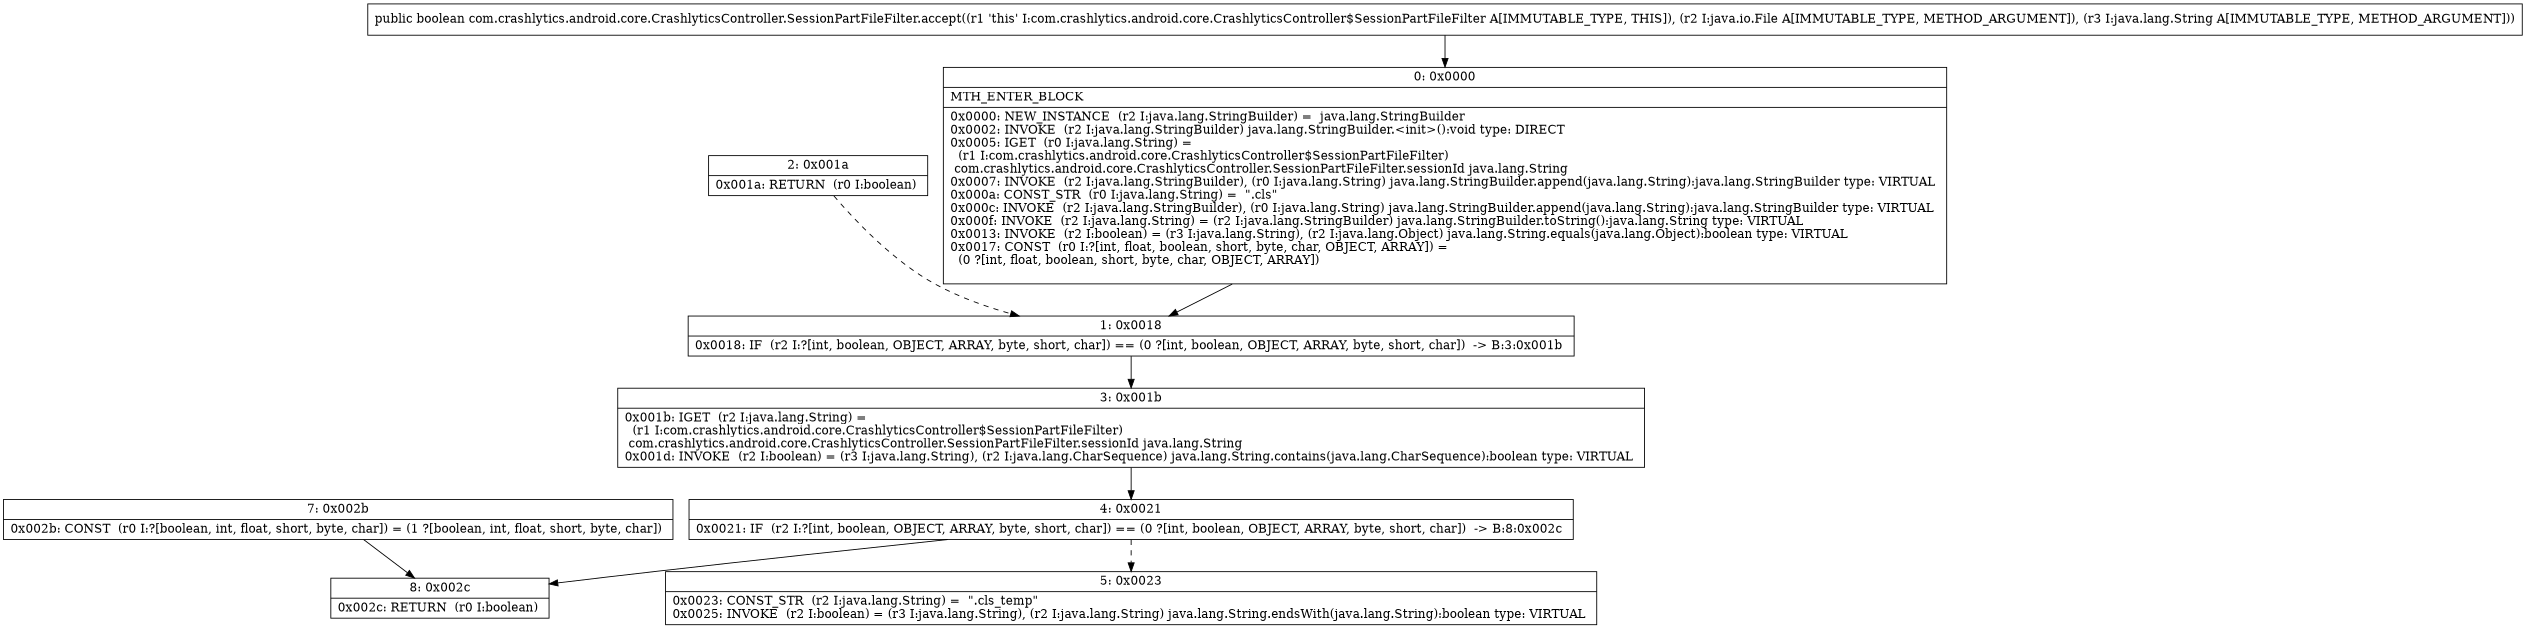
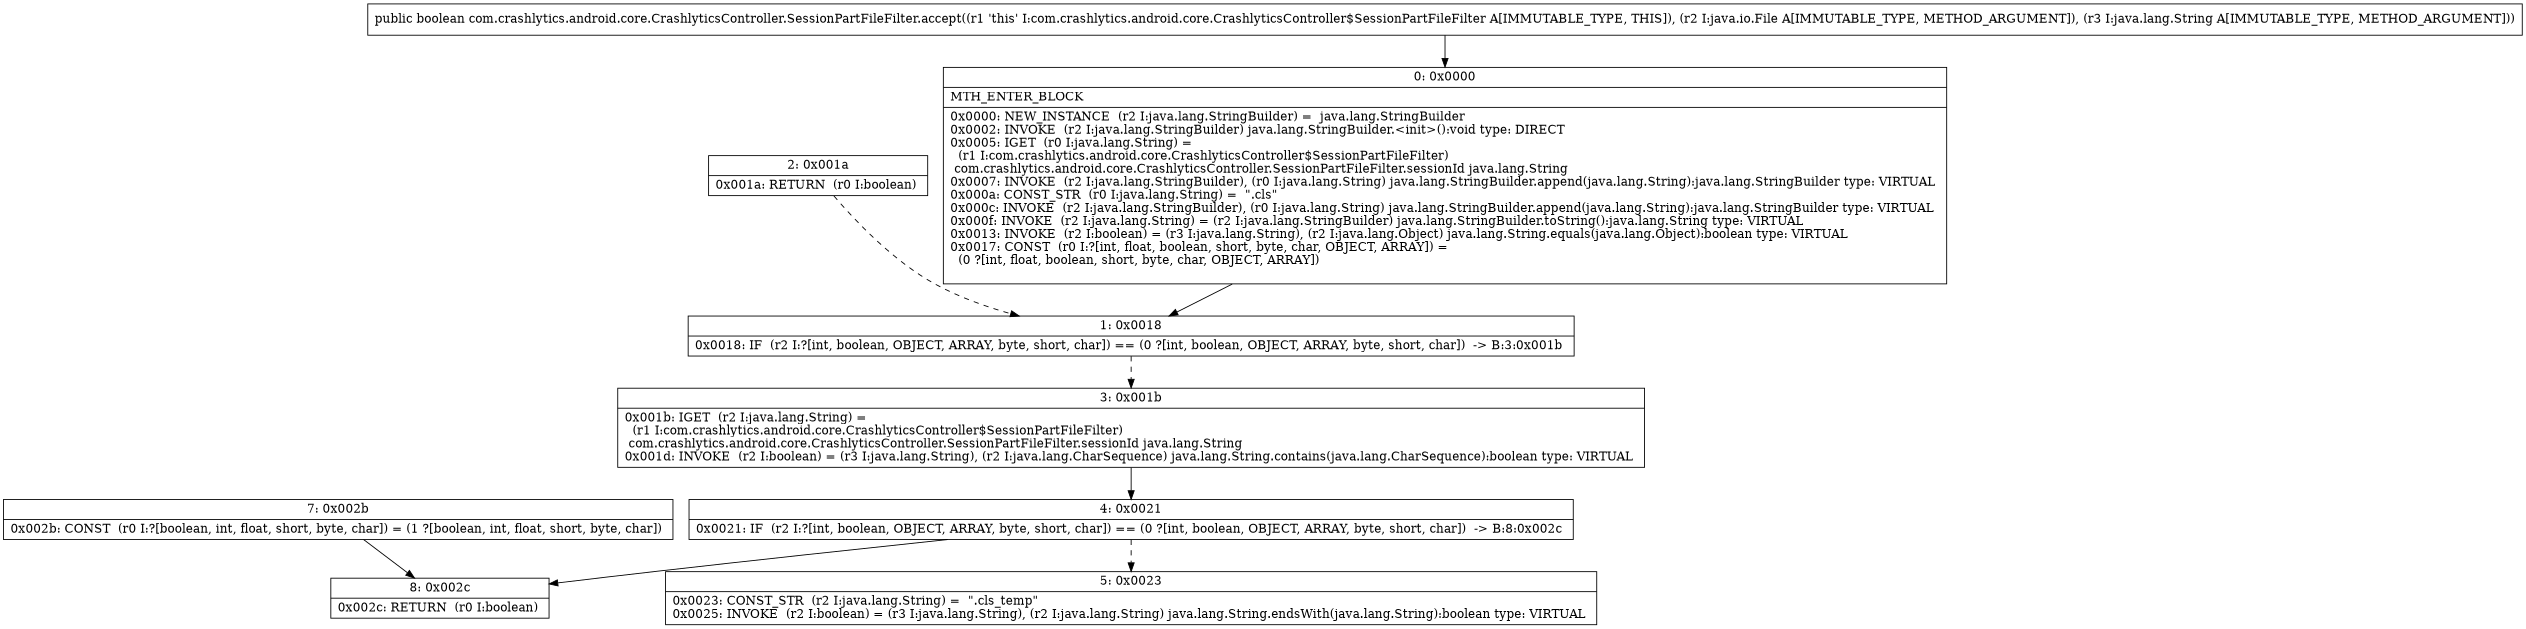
edge "1: 0x0018" -> "3: 0x001b": style solid -> dashed
